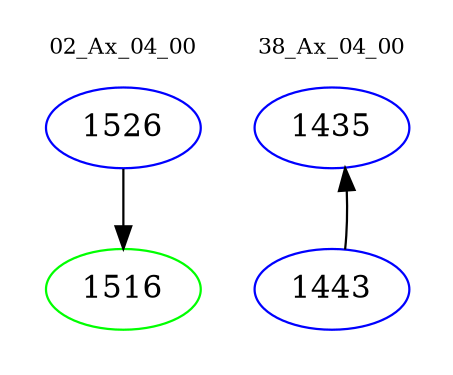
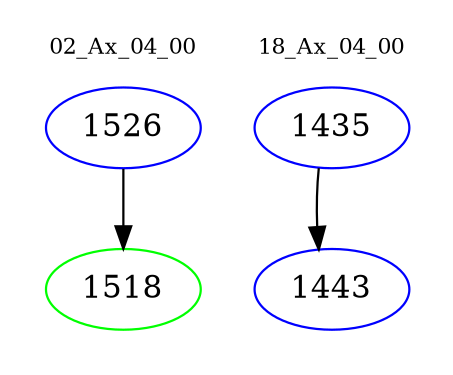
cluster "38_Ax_04_00": label "38_Ax_04_00" -> "18_Ax_04_00"
edge "1443" -> "1435": reversed
node "1516": label "1516" -> "1518"
